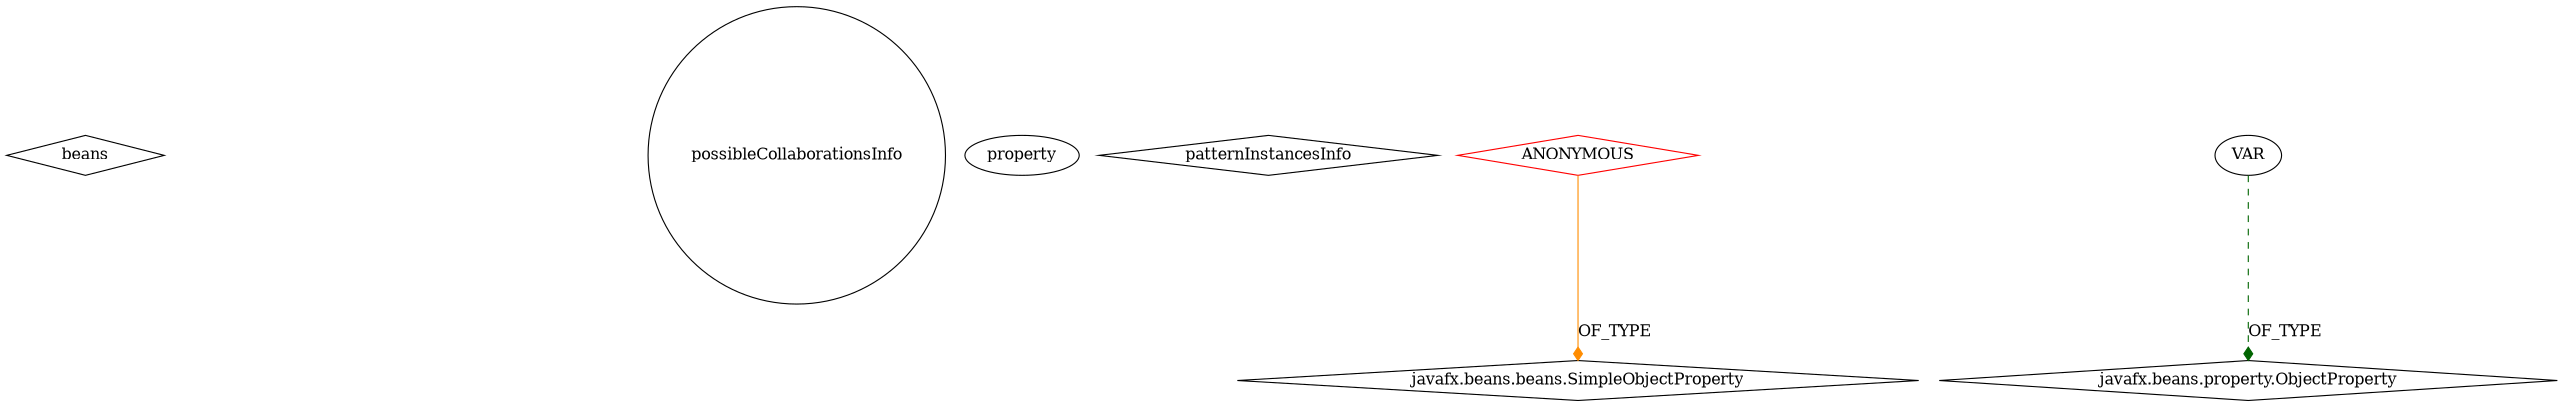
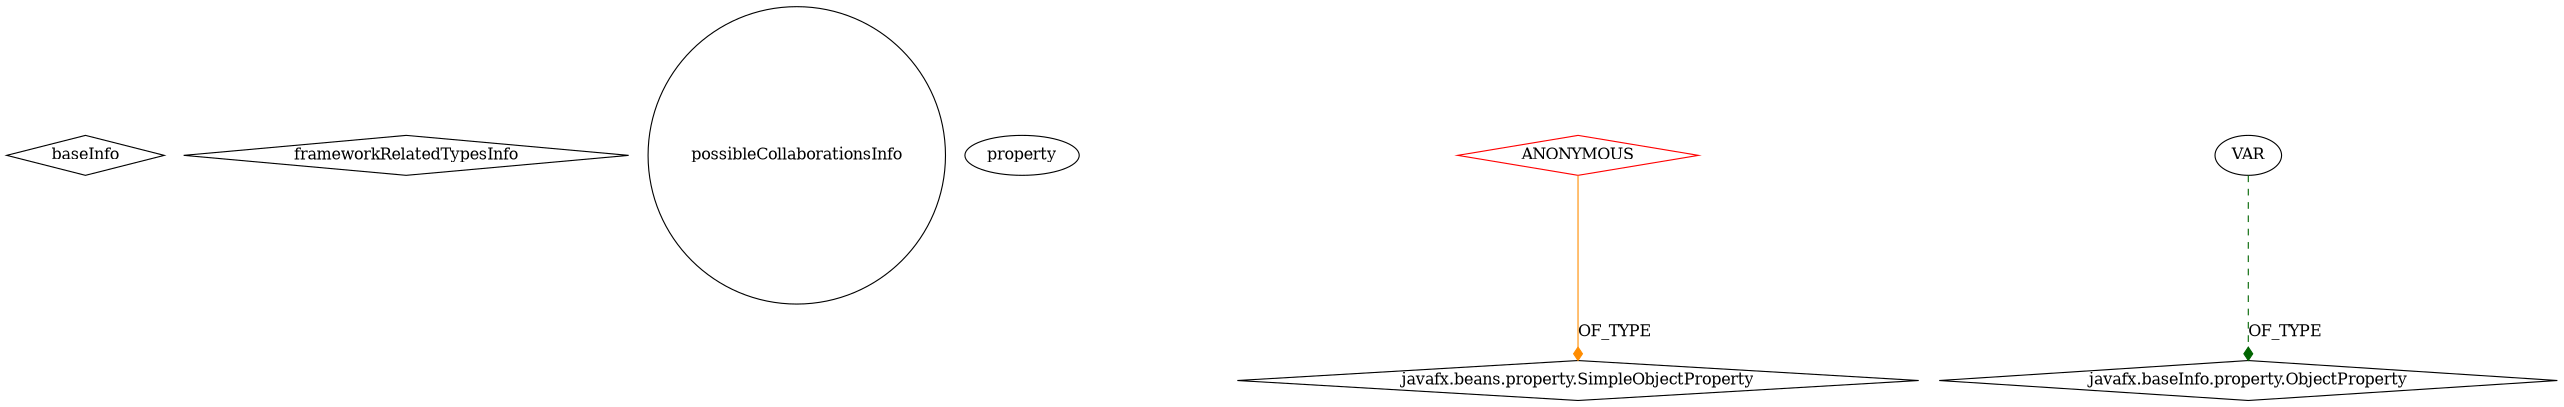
node "beans": label "beans" -> "baseInfo"
node "frameworkRelatedTypesInfo": added
node "patternInstancesInfo": removed
node "javafx.beans.beans.SimpleObjectProperty": label "javafx.beans.beans.SimpleObjectProperty" -> "javafx.beans.property.SimpleObjectProperty"
node "javafx.beans.property.ObjectProperty": label "javafx.beans.property.ObjectProperty" -> "javafx.baseInfo.property.ObjectProperty"
